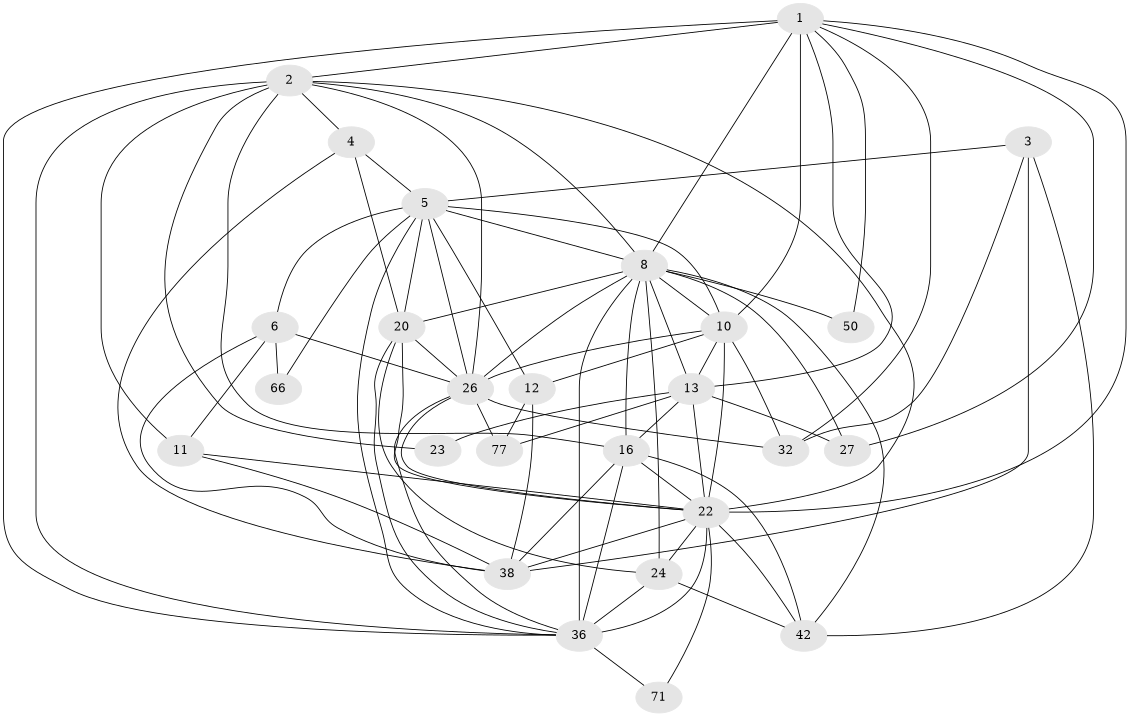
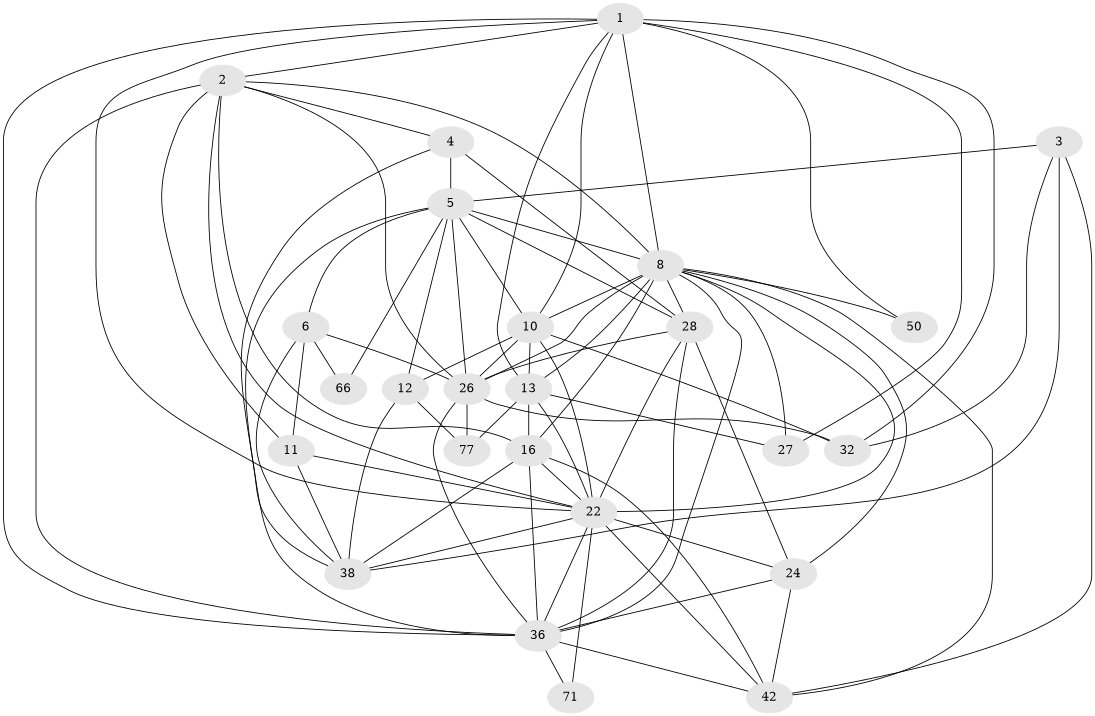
node "20": label "20" -> "28"
node "23": removed
edge "26" -- "22": now "8" -- "22"
edge "36" -- "42": added
